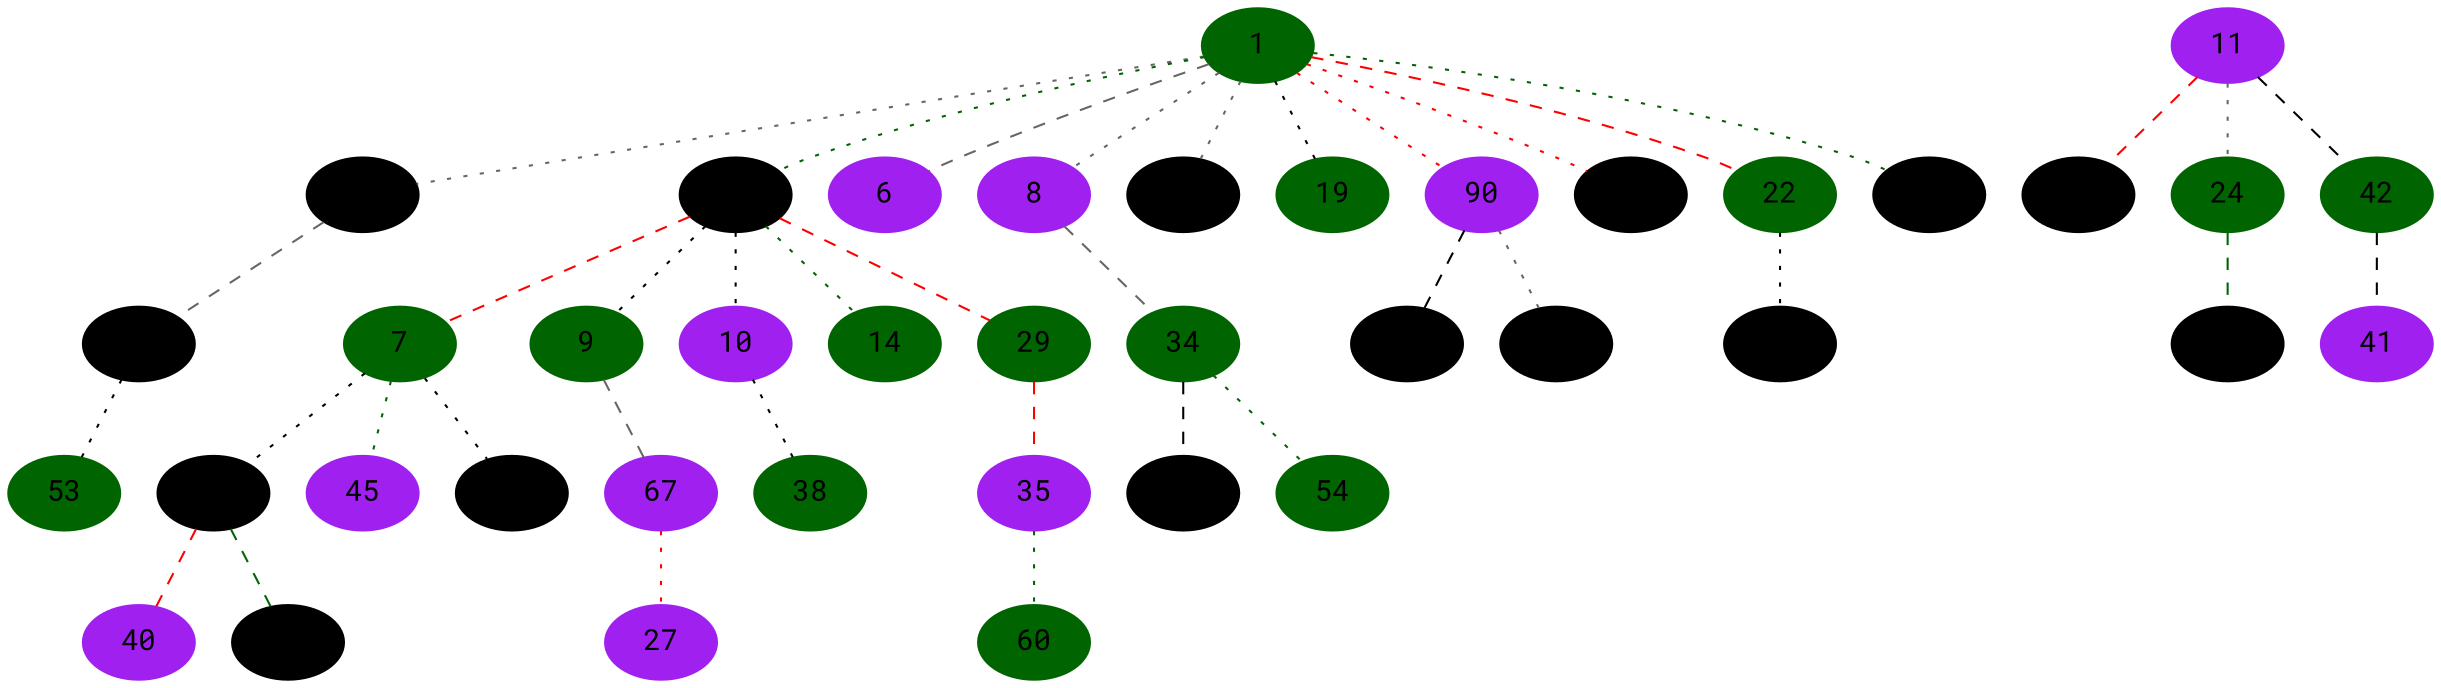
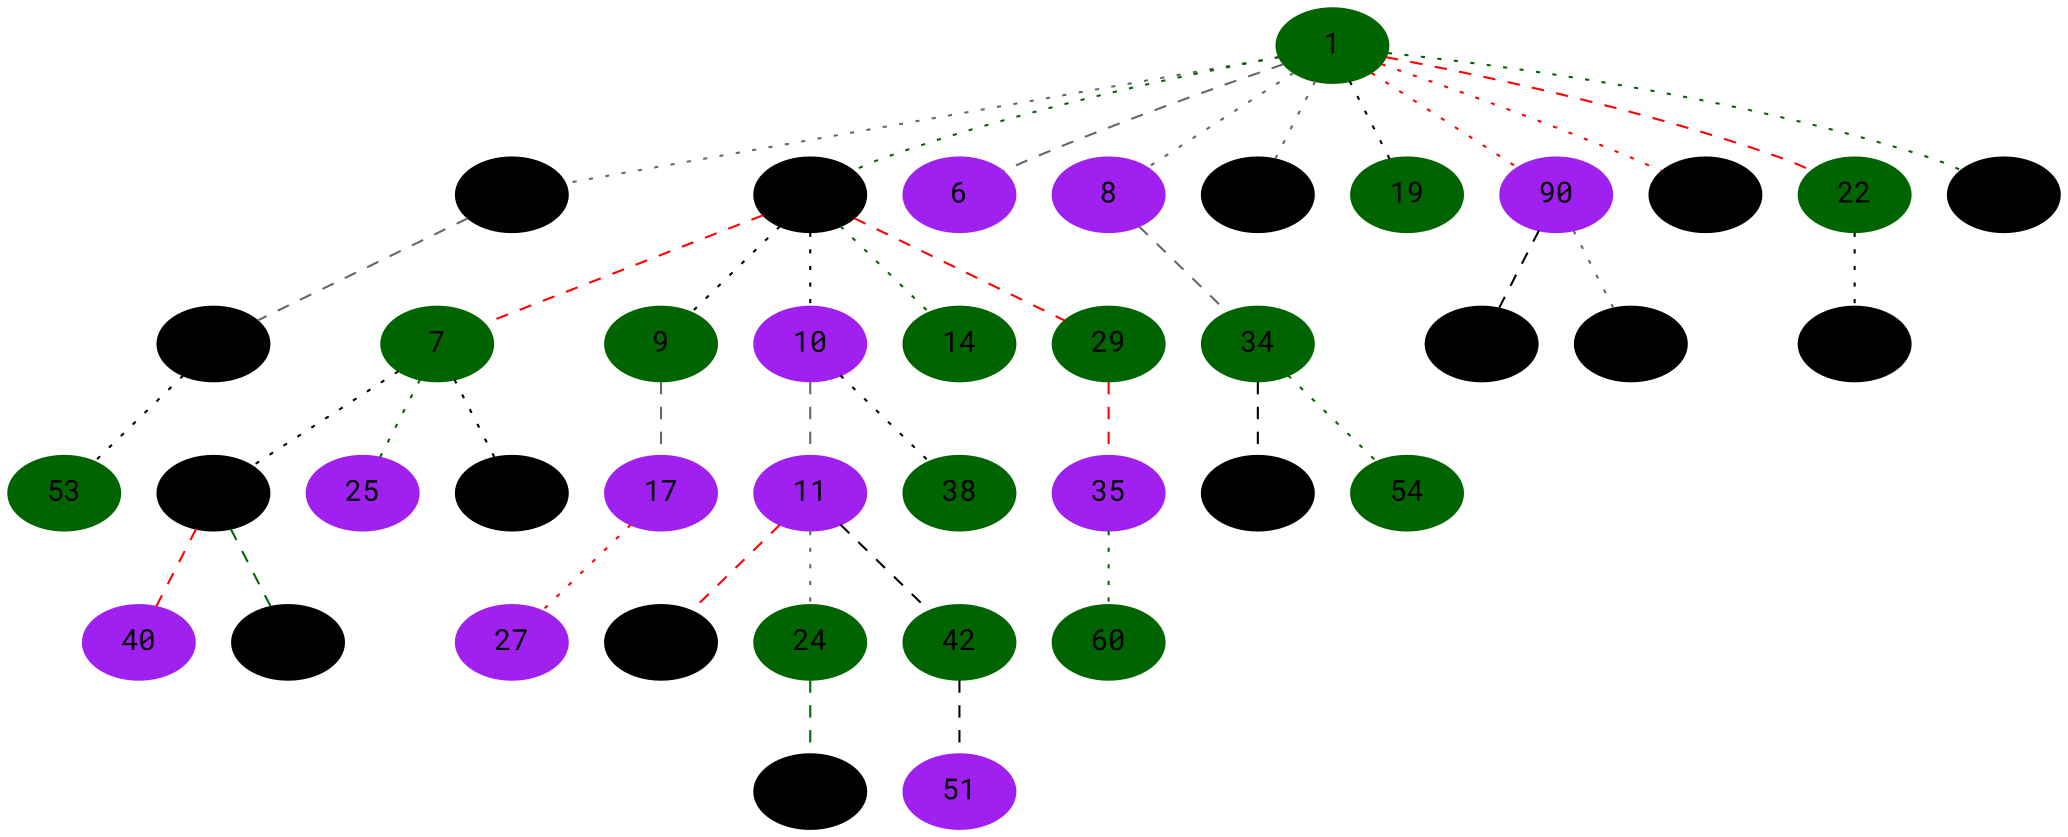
node "41": label "41" -> "51"
edge "10" -- "11": added
node "45": label "45" -> "25"
node "67": label "67" -> "17"
